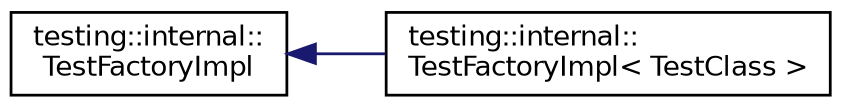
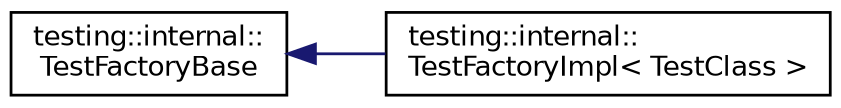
node "testing::internal:: TestFactoryImpl": label "testing::internal:: TestFactoryImpl" -> "testing::internal:: TestFactoryBase"
